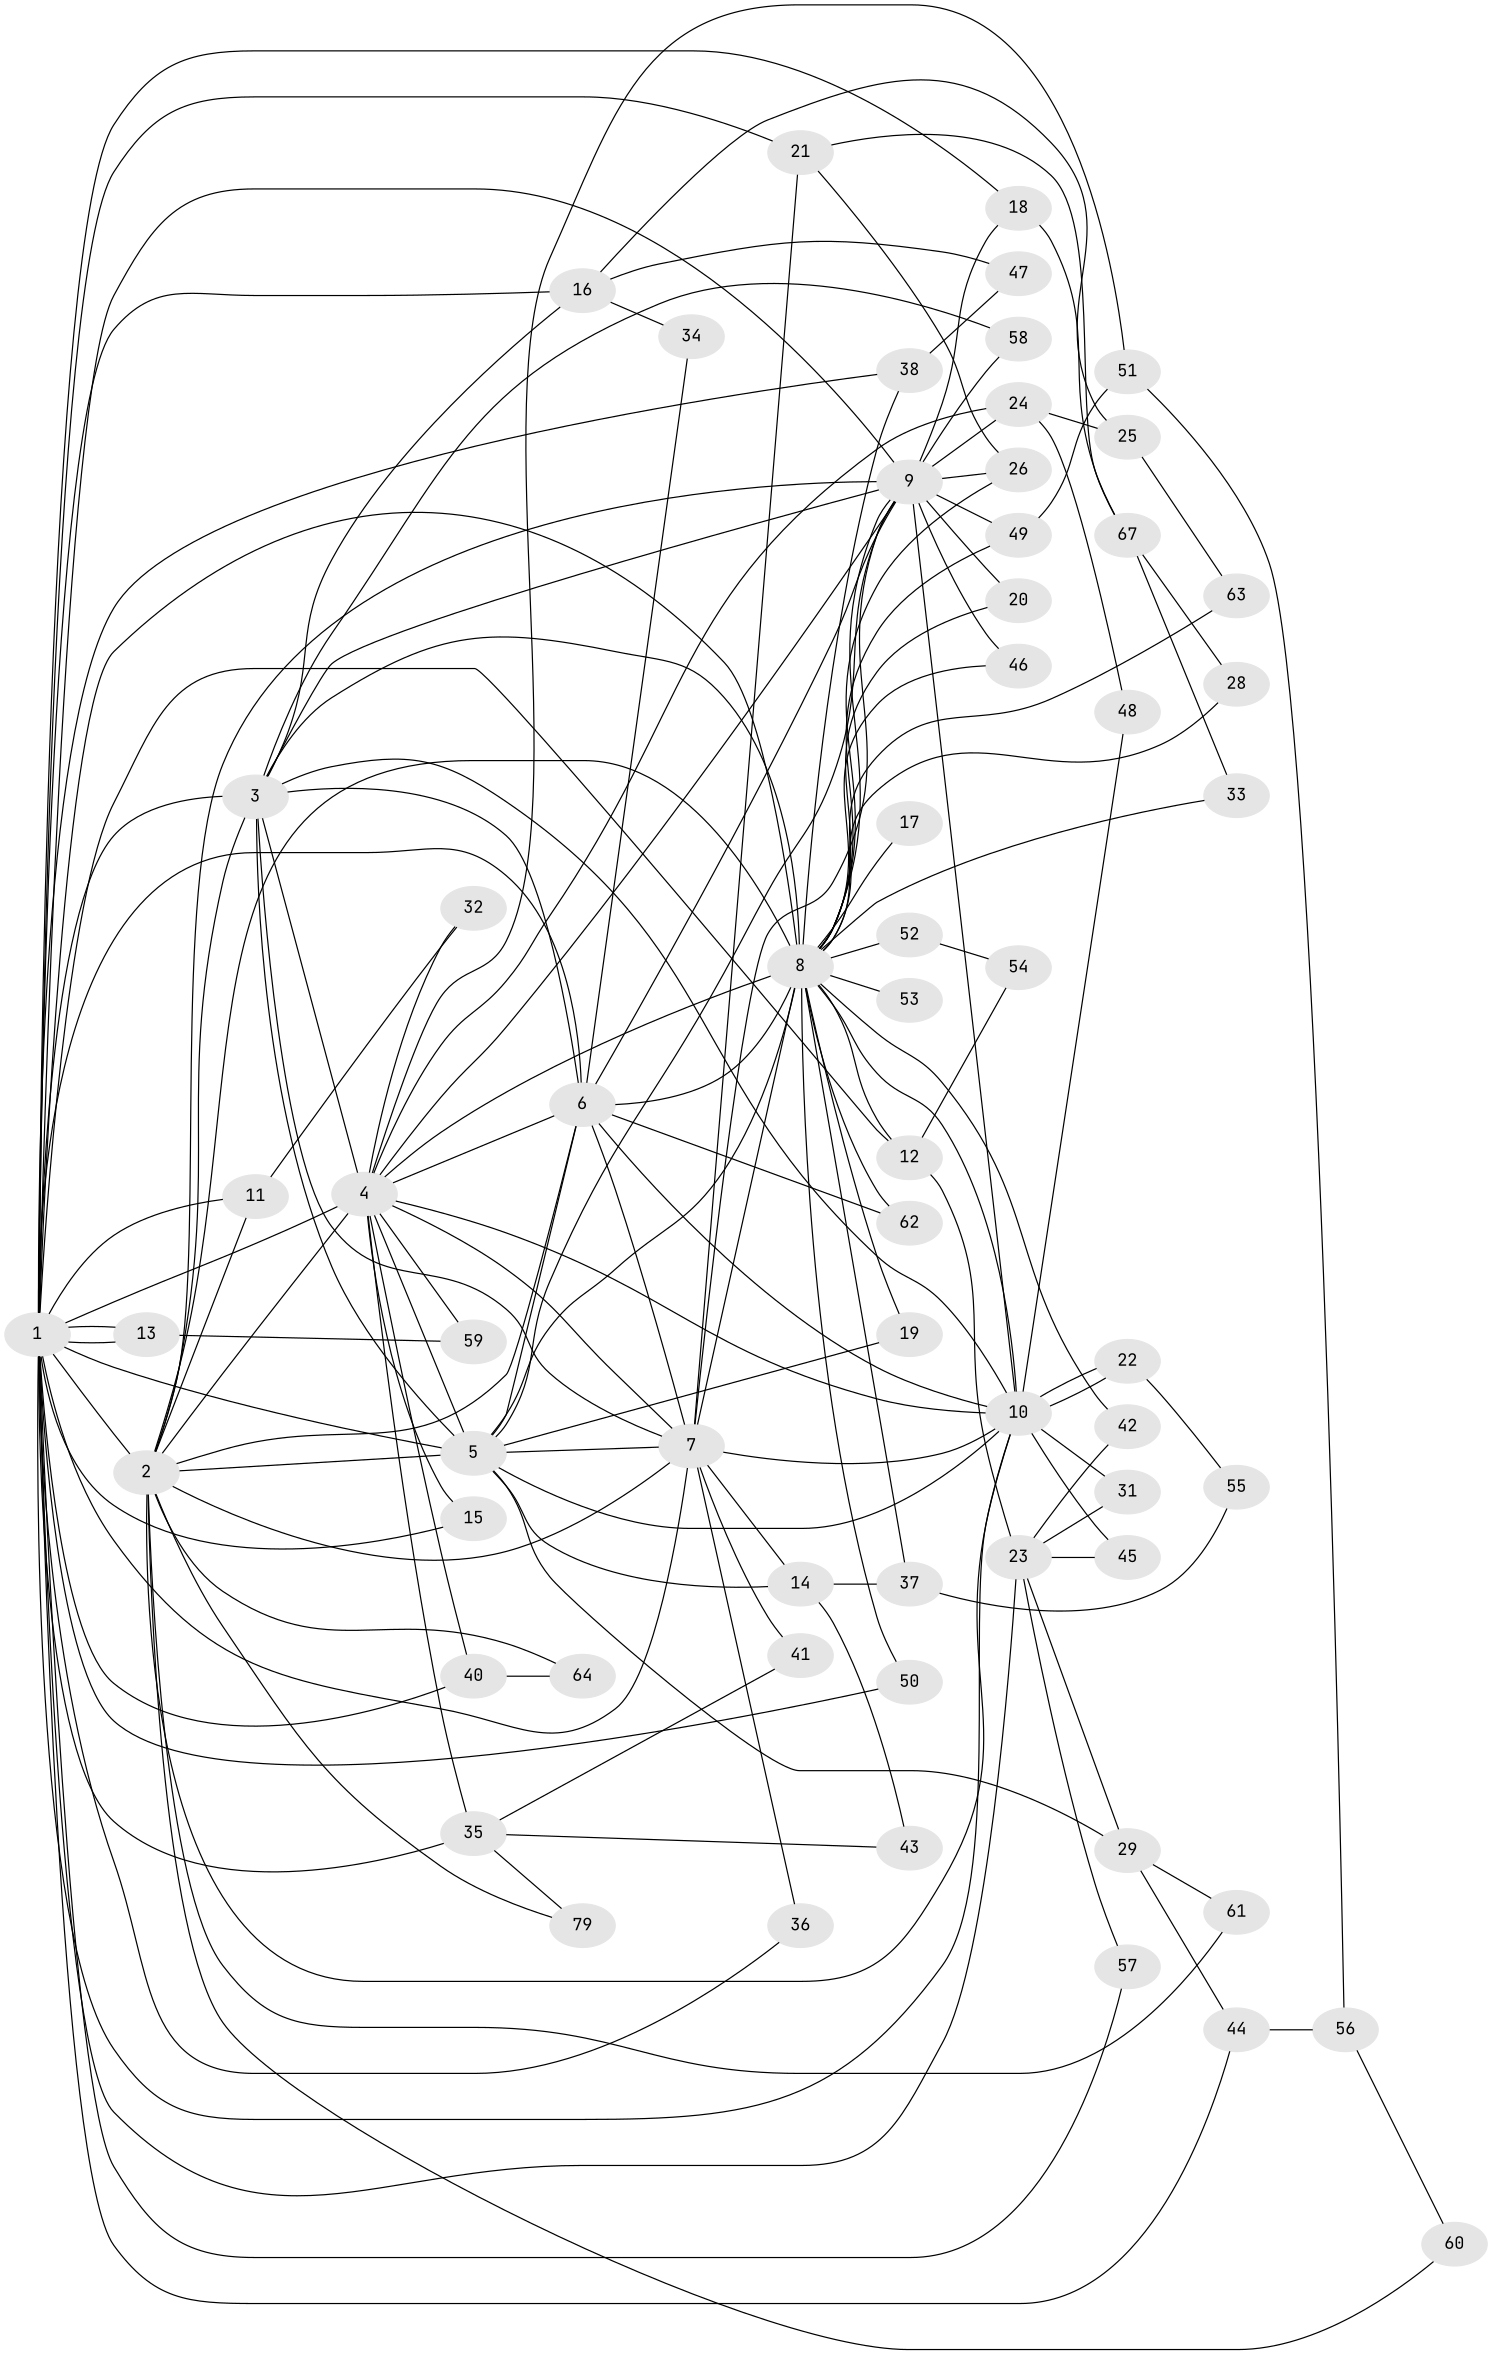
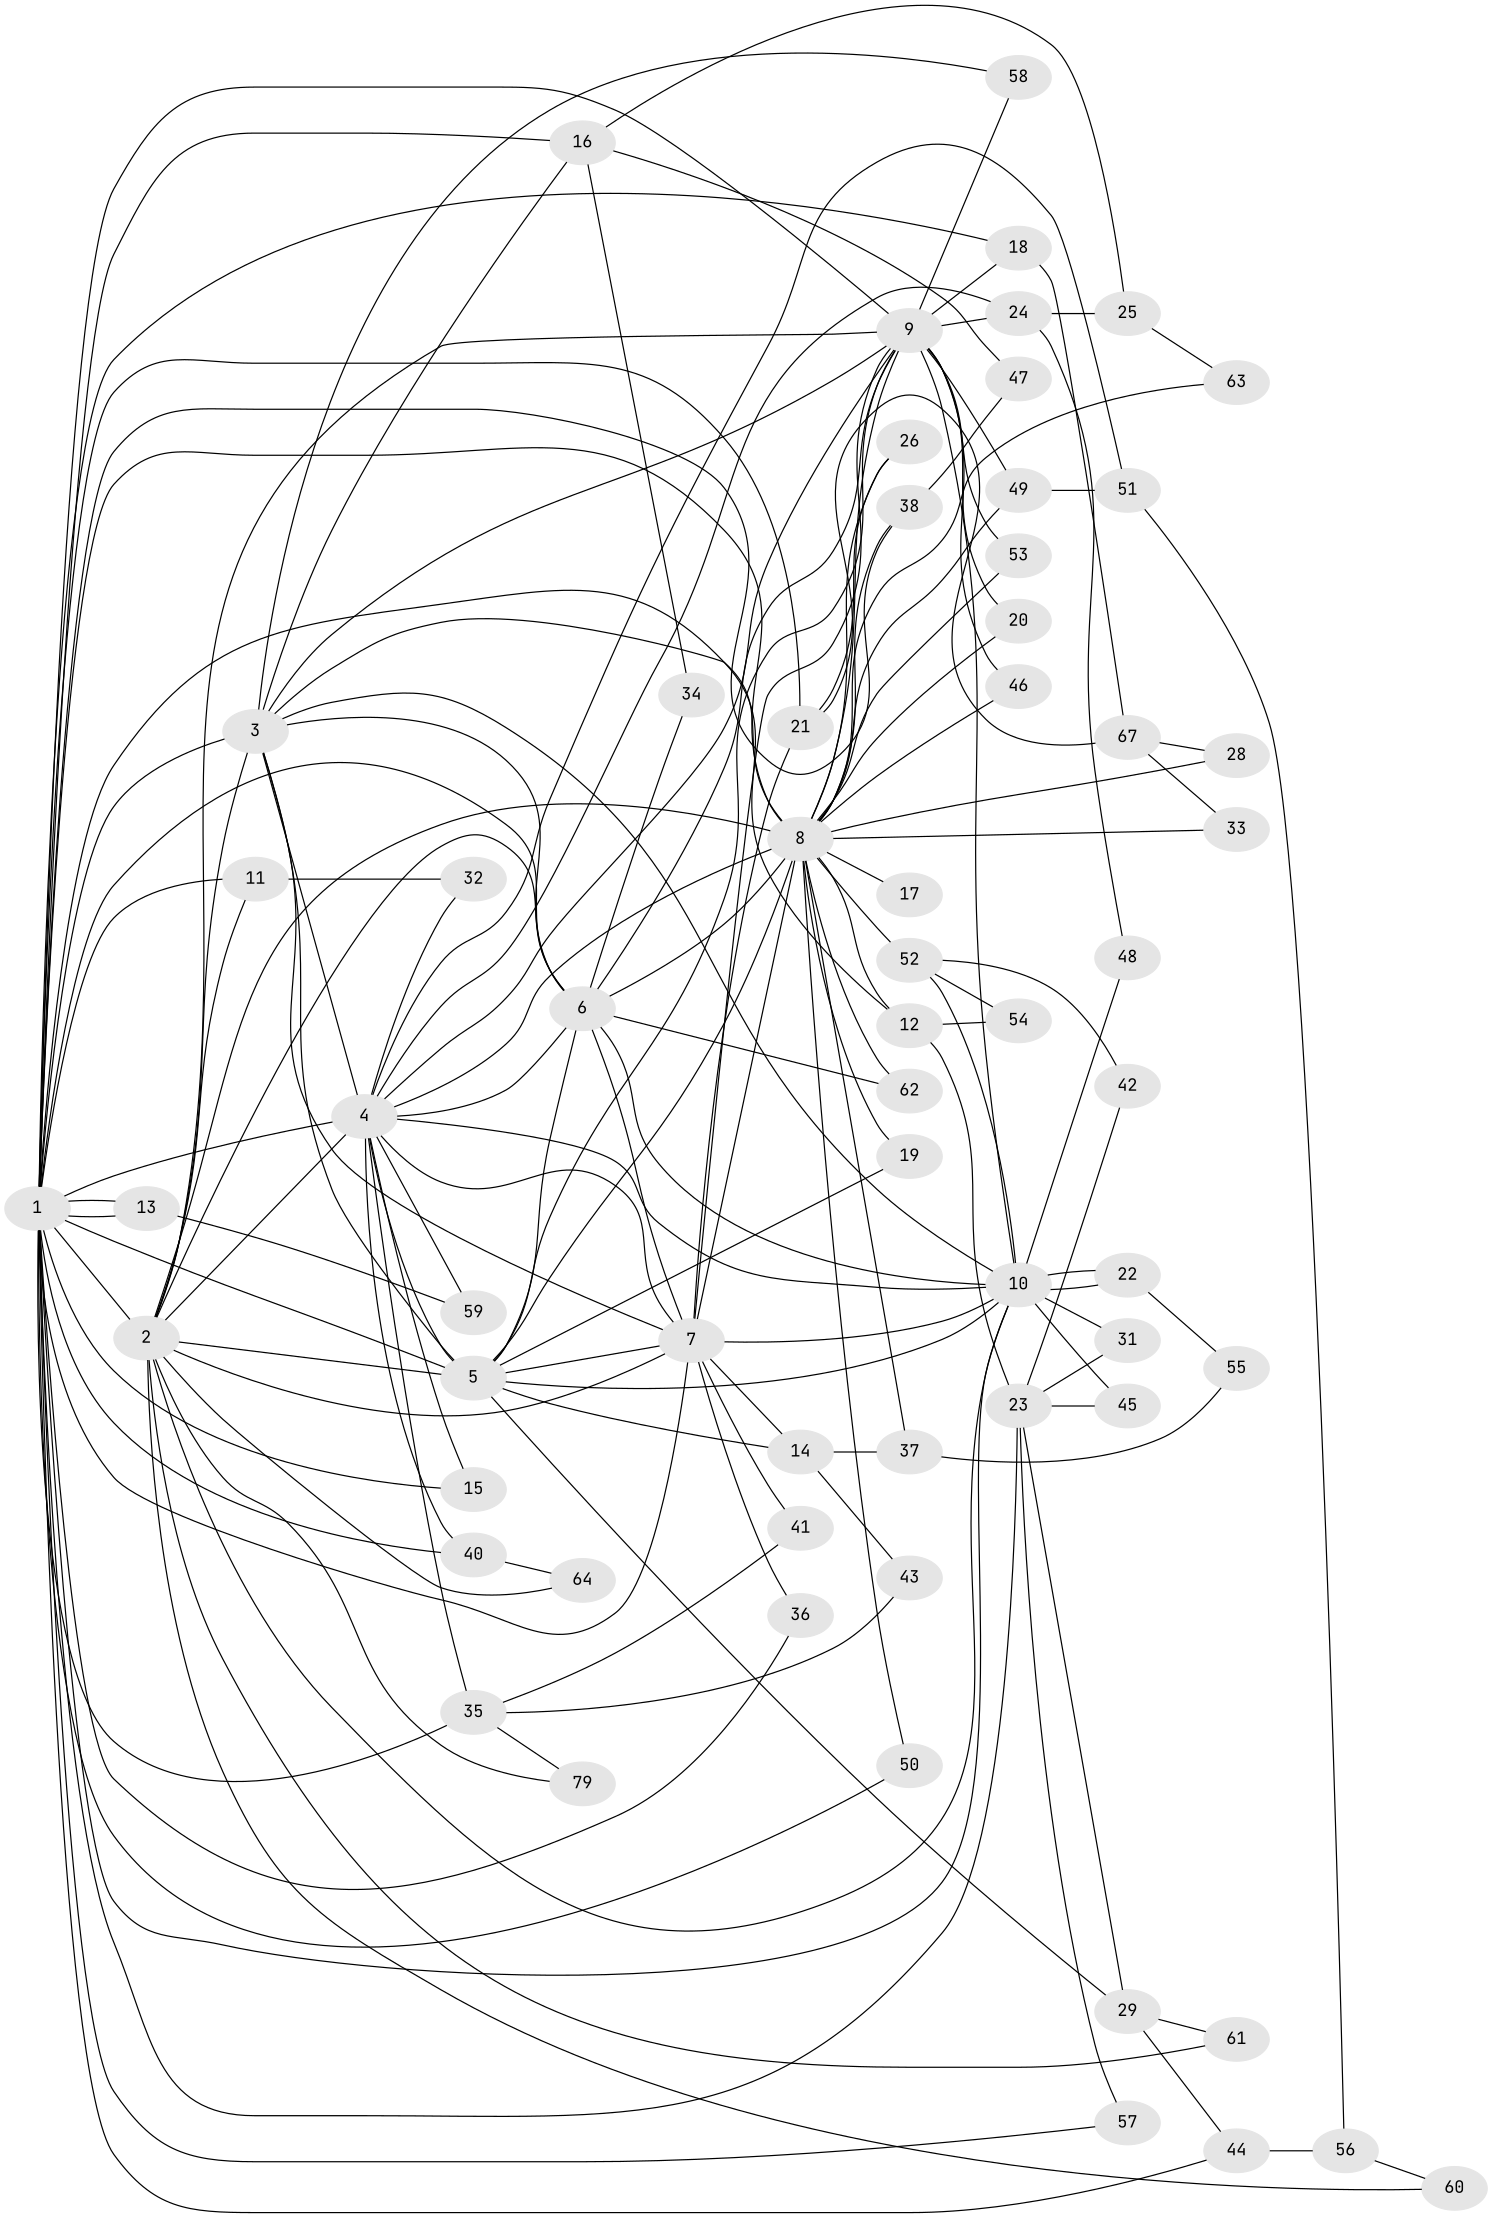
edge "26" -- "9": now "53" -- "9"
edge "8" -- "10": now "52" -- "10"
edge "8" -- "42": now "52" -- "42"
